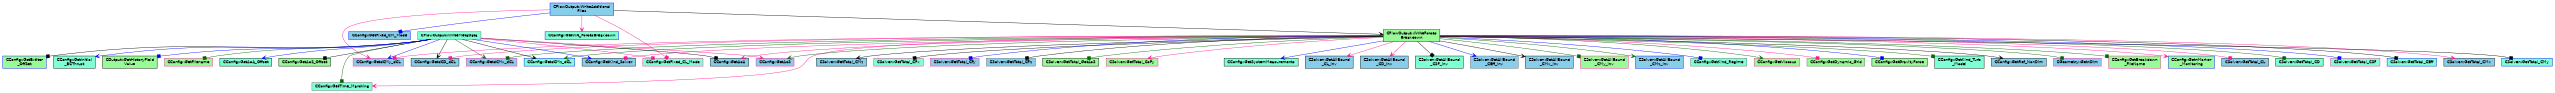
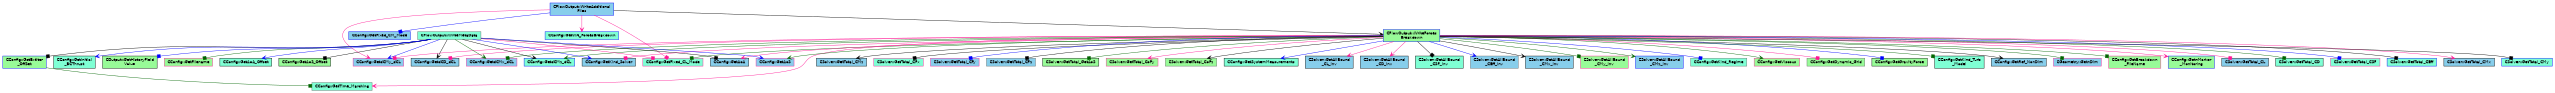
edge "CFlowOutput::WriteForces Breakdown" -> "CConfig::GetFixed_CL_Mode": added
edge "CFlowOutput::WriteMetaData" -> "CConfig::GetAoS": color deeppink -> blue
edge "CFlowOutput::WriteMetaData" -> "CConfig::GetTime_Marching": now "CConfig::GetExtIter _OffSet" -> "CConfig::GetTime_Marching"
node "CSolver::GetTotal_CoPz": added
